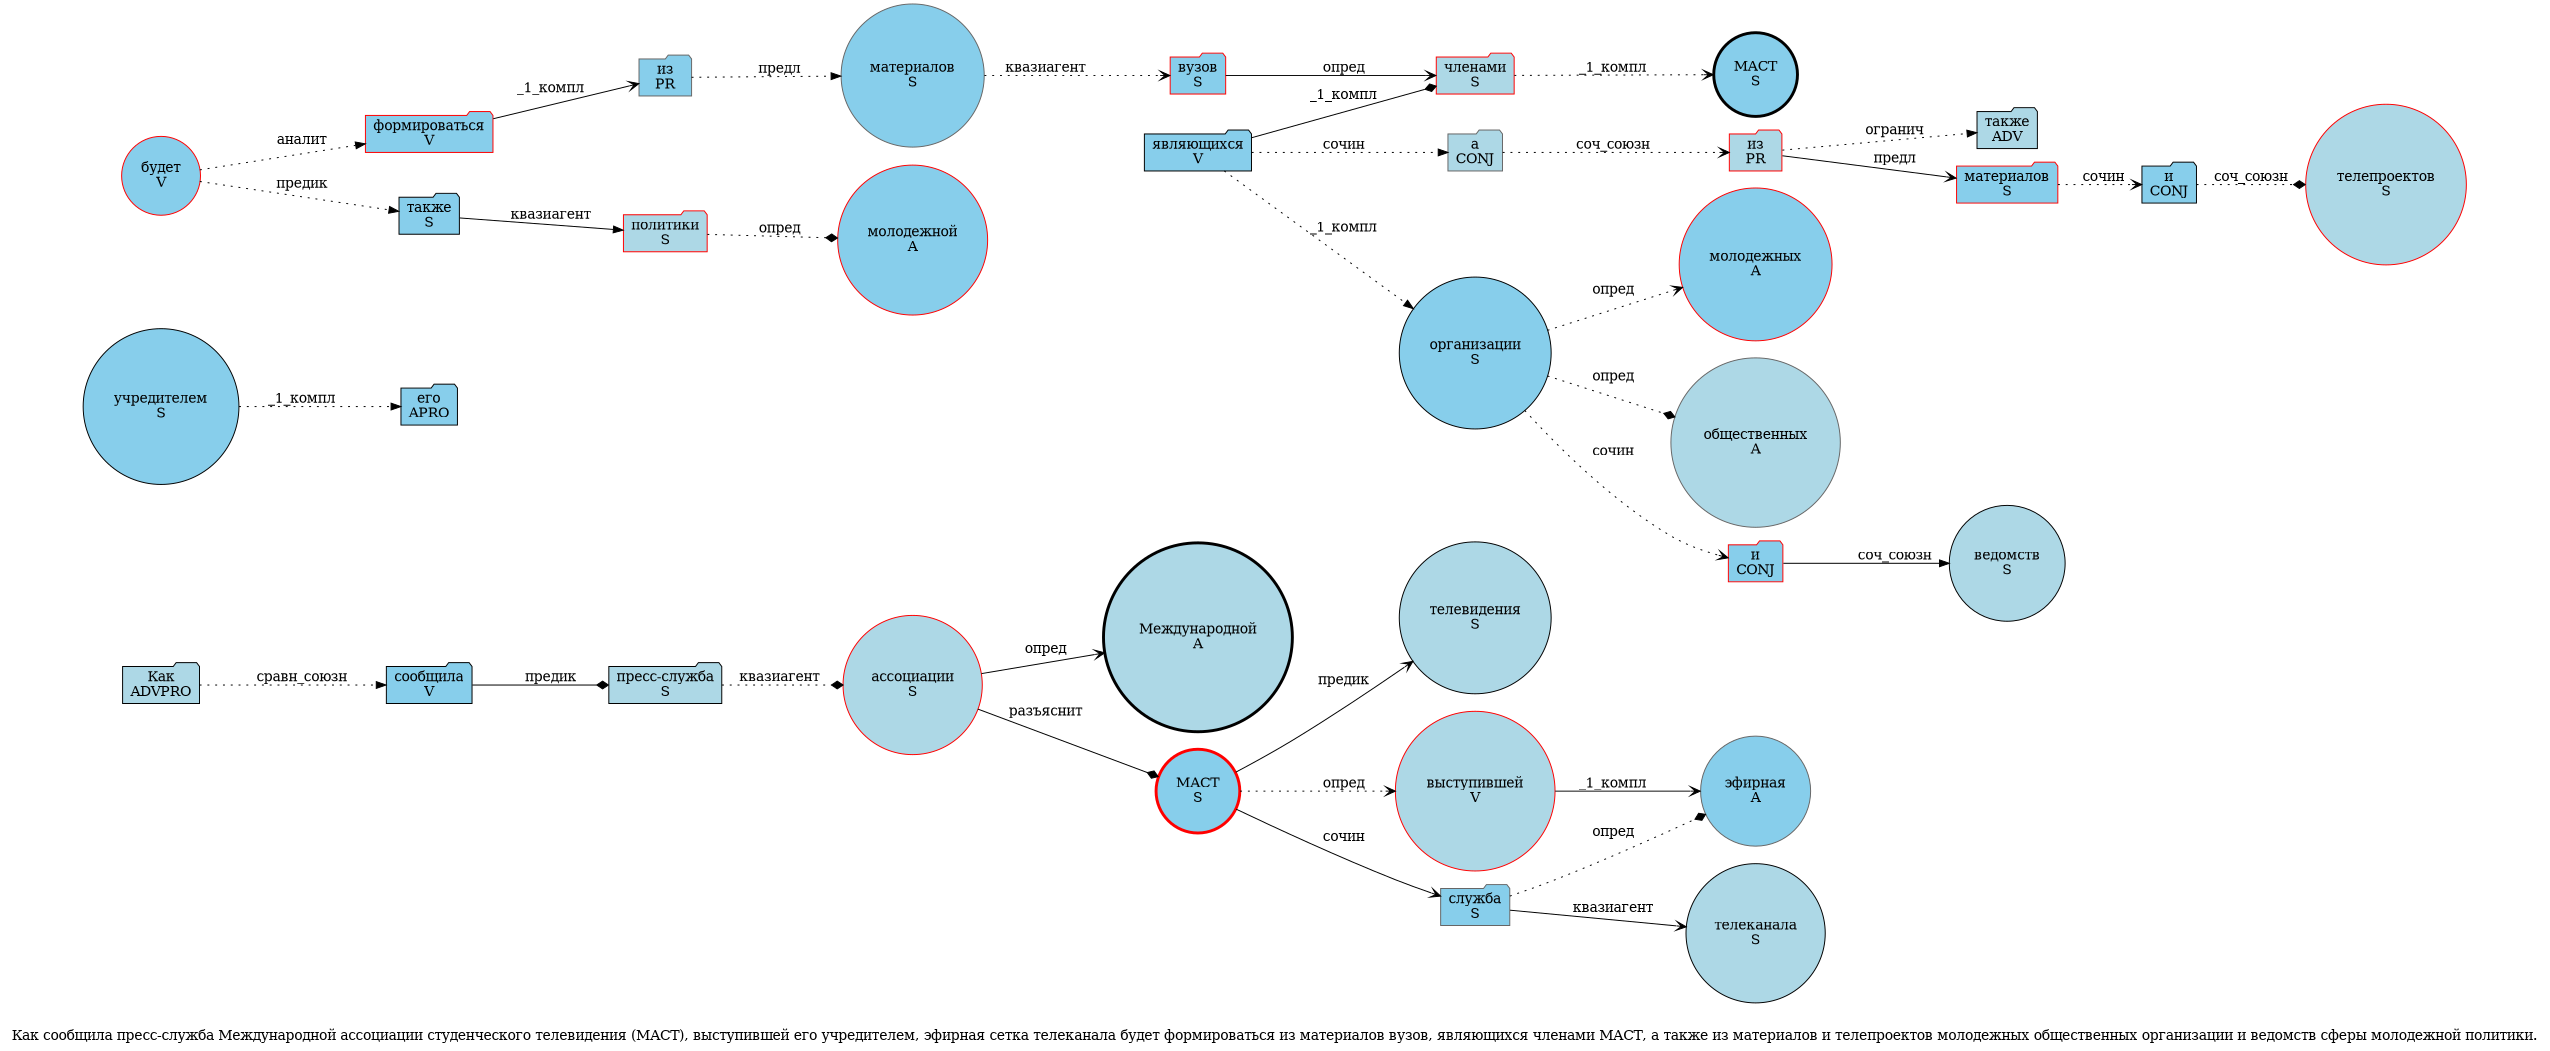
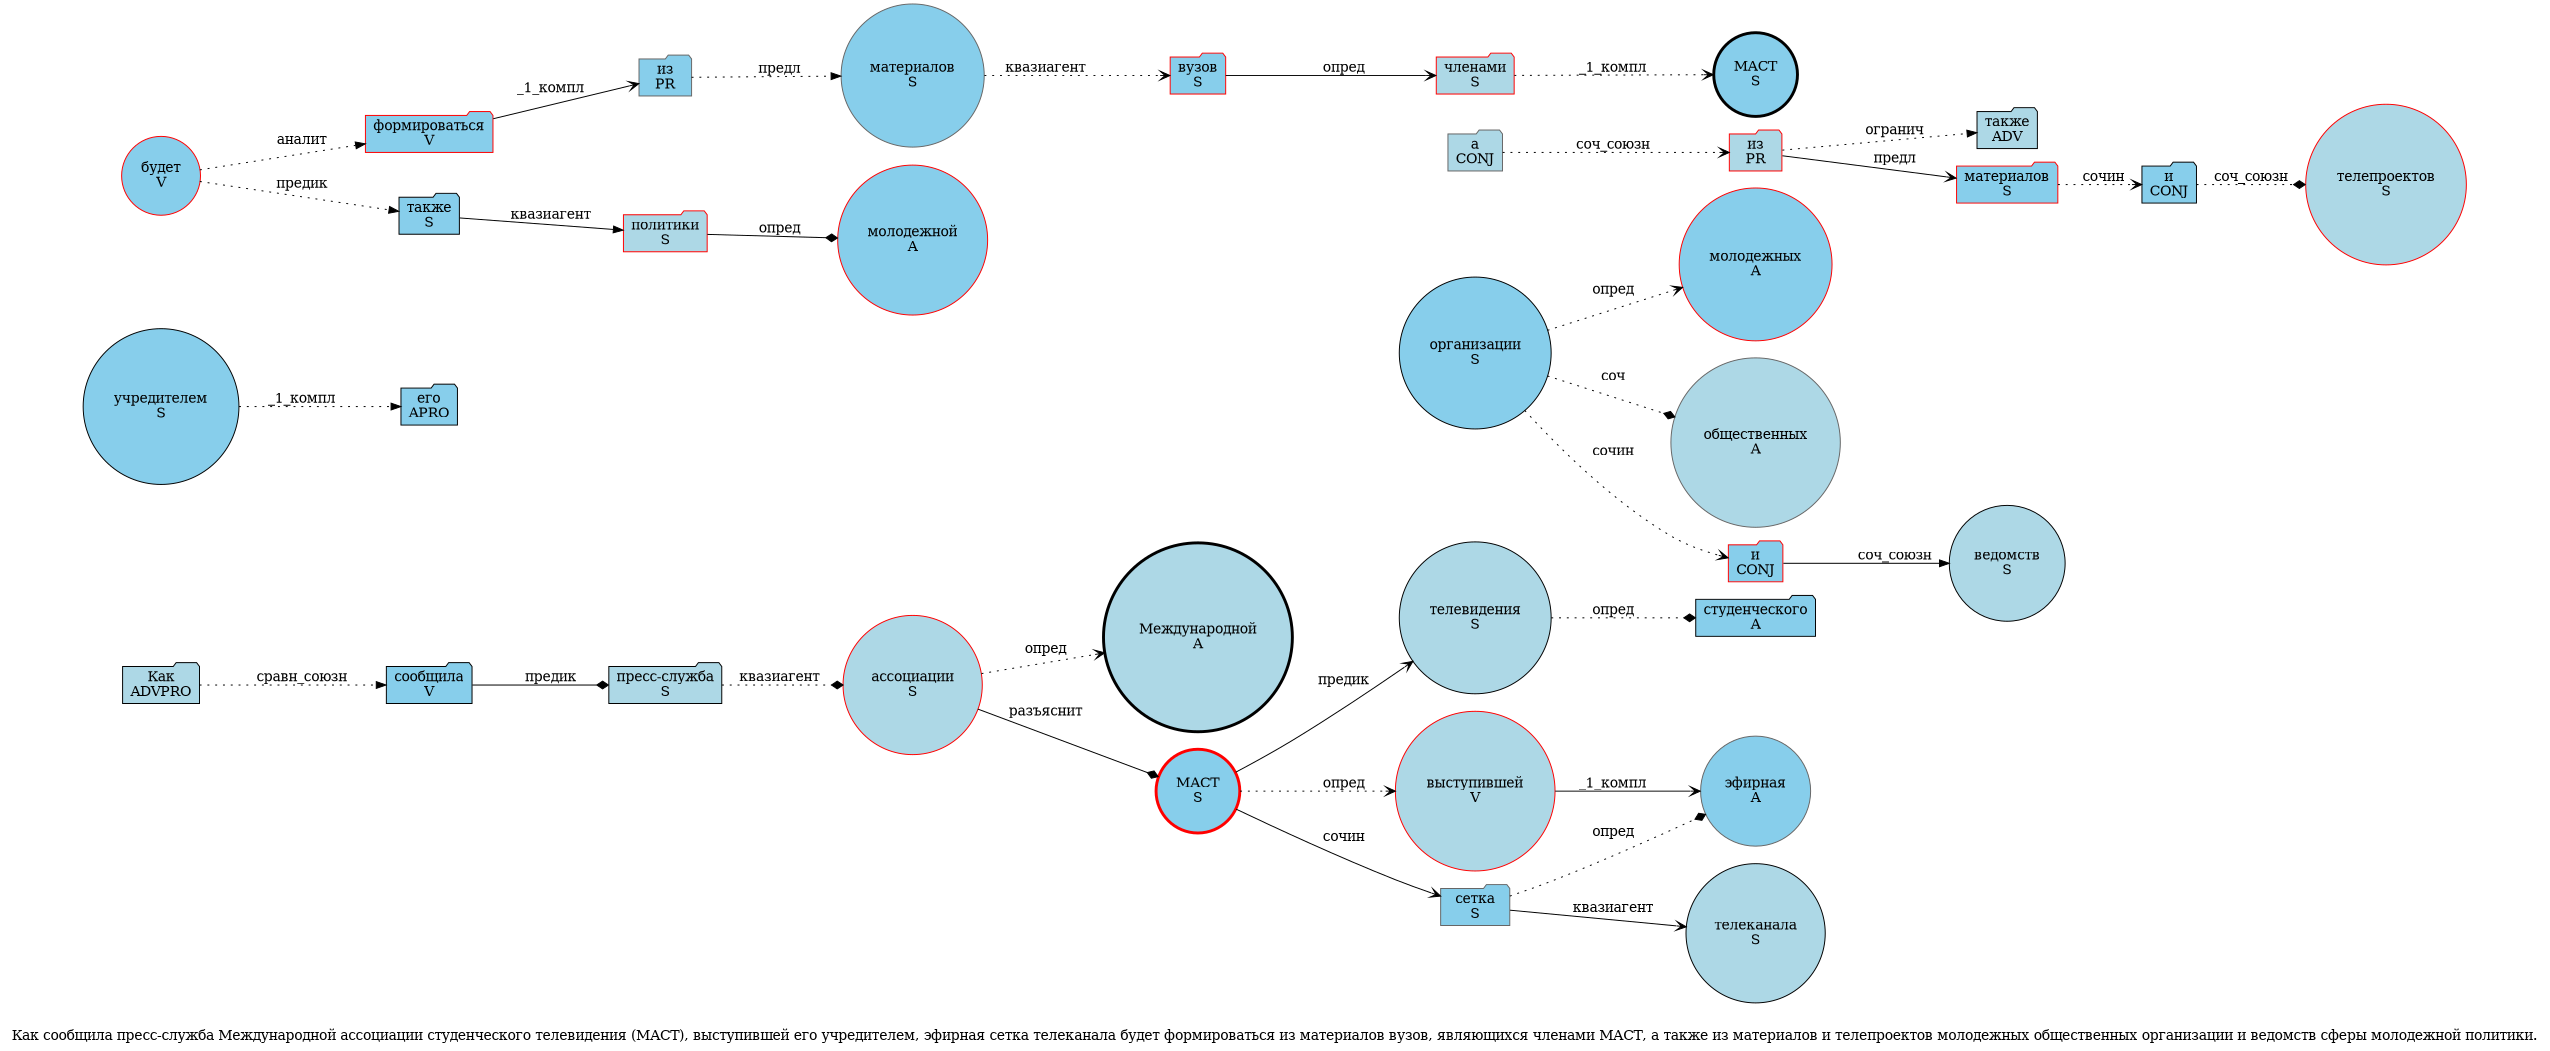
node "являющихся V": removed
edge "политики S" -> "молодежной A": style dotted -> solid
edge "организации S" -> "общественных A": label "опред" -> "соч"
node "студенческого A": added
edge "ассоциации S" -> "Международной A": style solid -> dotted
node "служба S": label "служба S" -> "сетка S"
